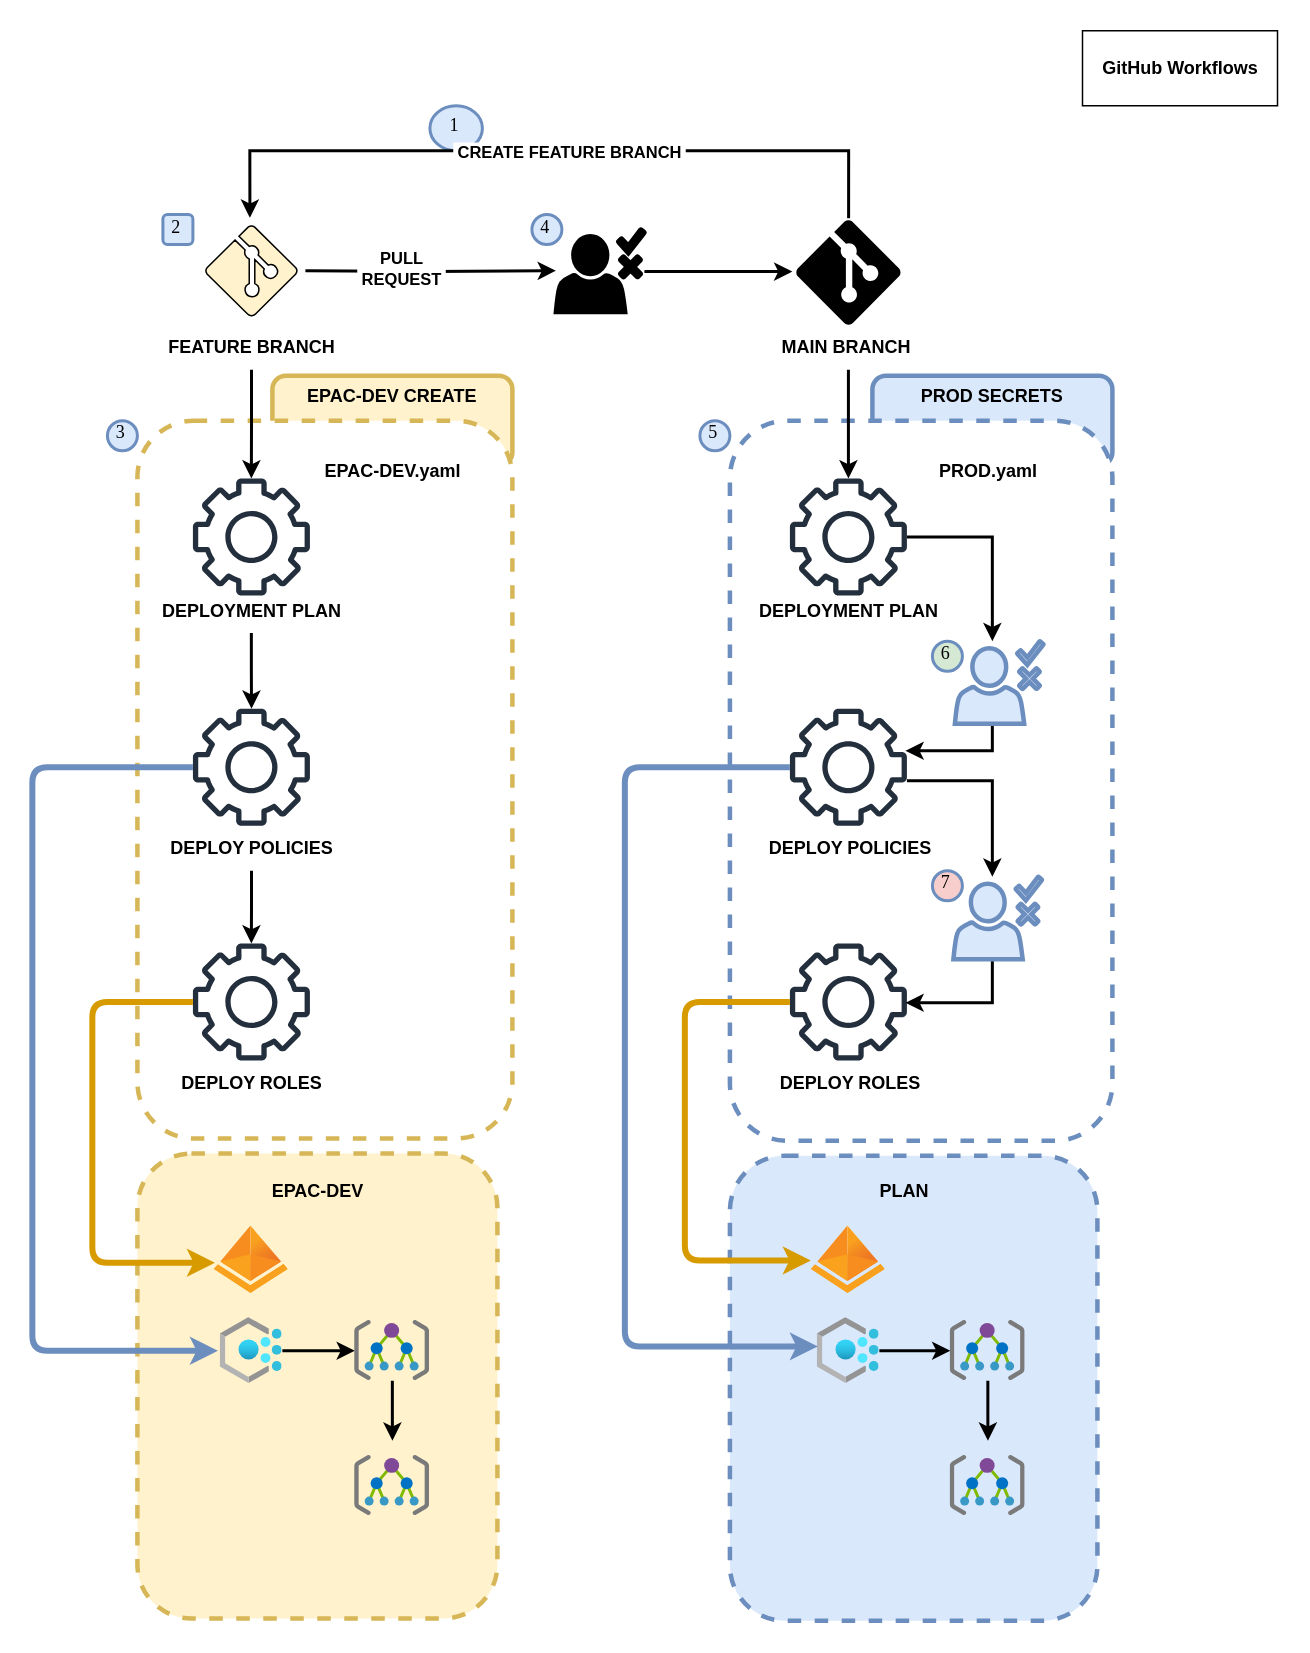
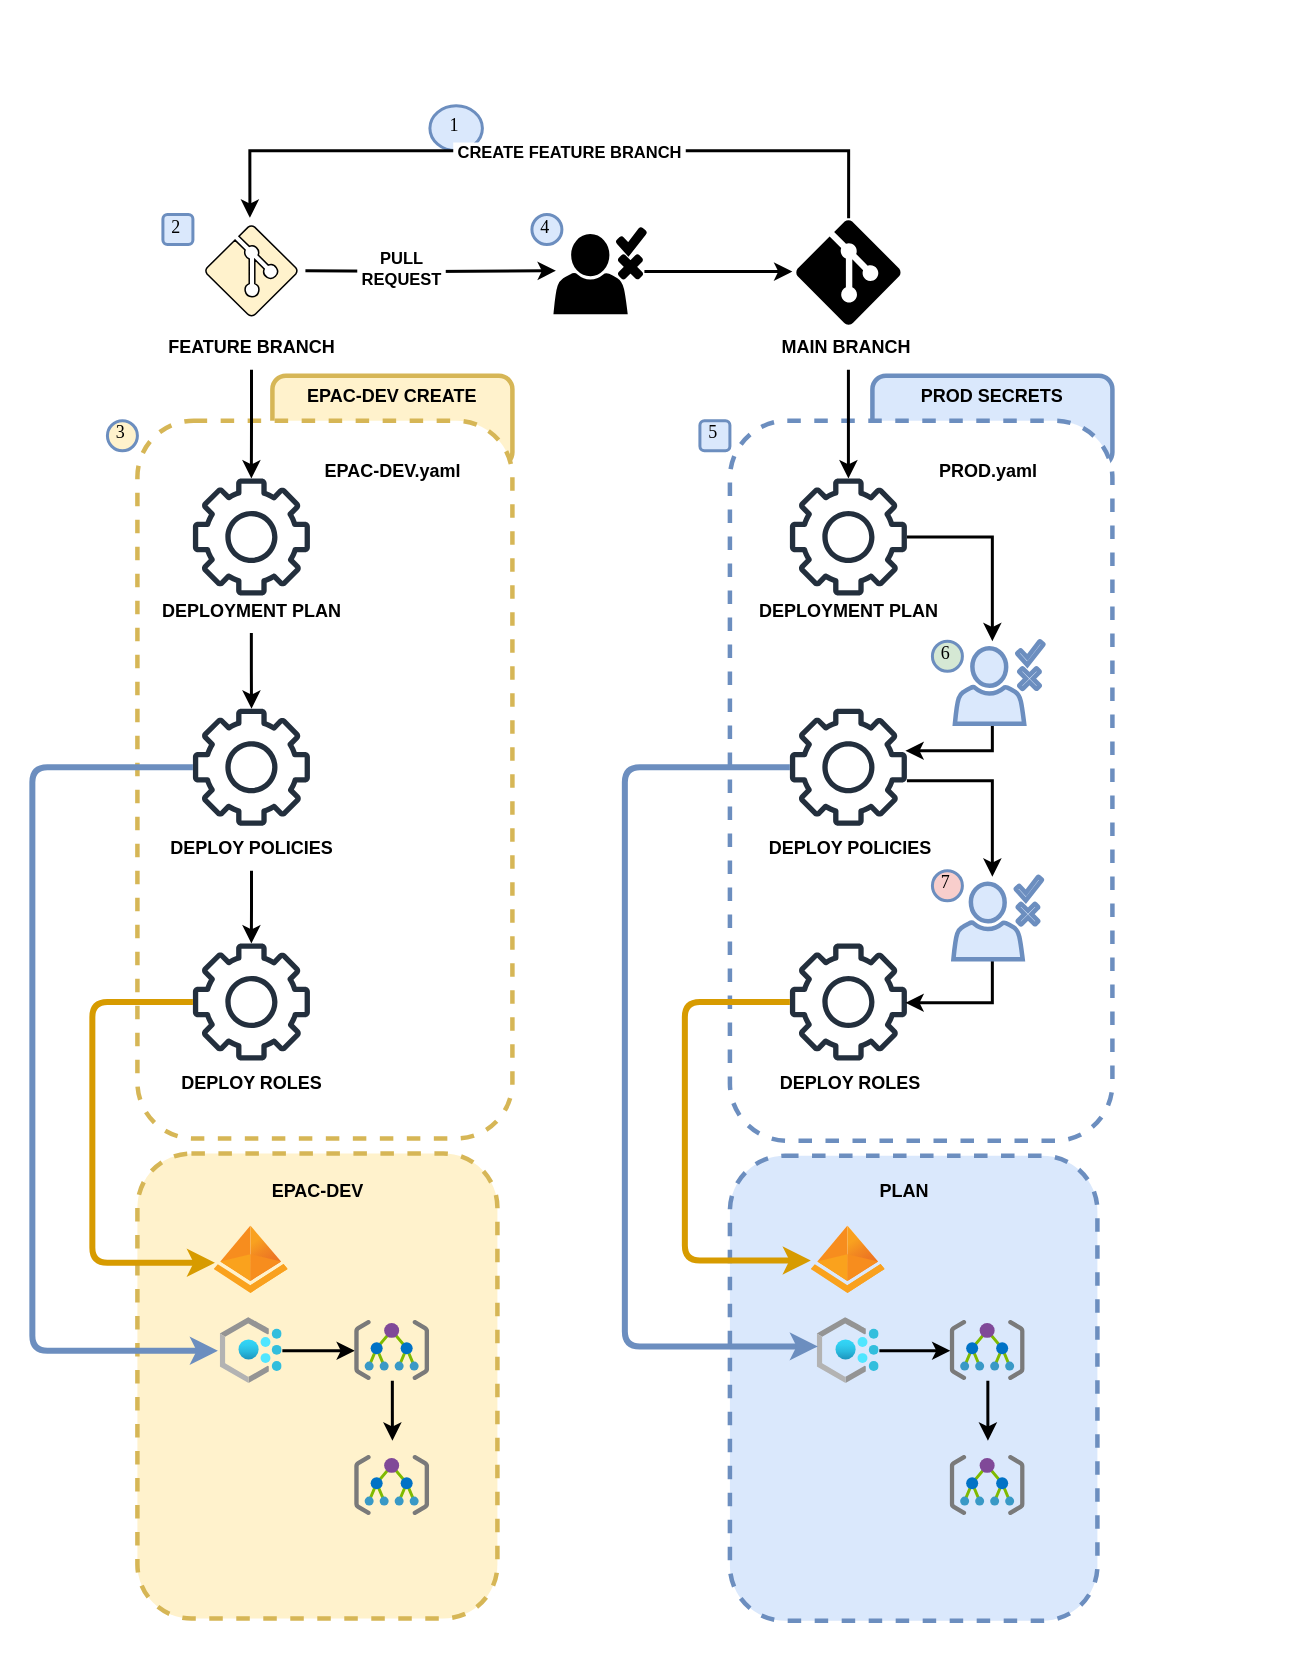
node "GitHub Workflows": removed
node "3": fillcolor #dae8fc -> #fff2cc
node "5": shape ellipse -> rounded rectangle
